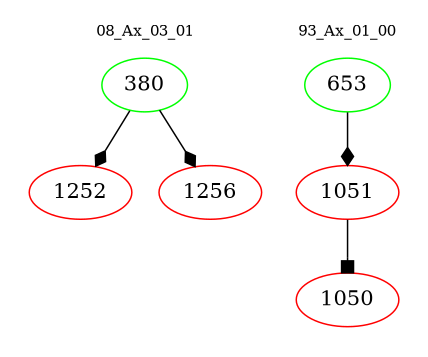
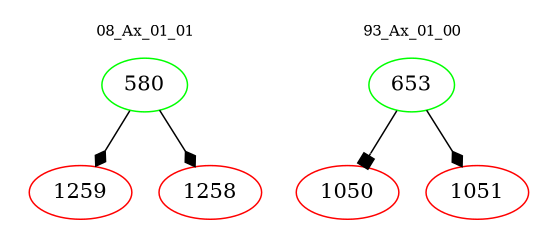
cluster "08_Ax_03_01": label "08_Ax_03_01" -> "08_Ax_01_01"
node "380": label "380" -> "580"
node "1252": label "1252" -> "1259"
node "1256": label "1256" -> "1258"
edge "1051" -> "1050": now "653" -> "1050"
